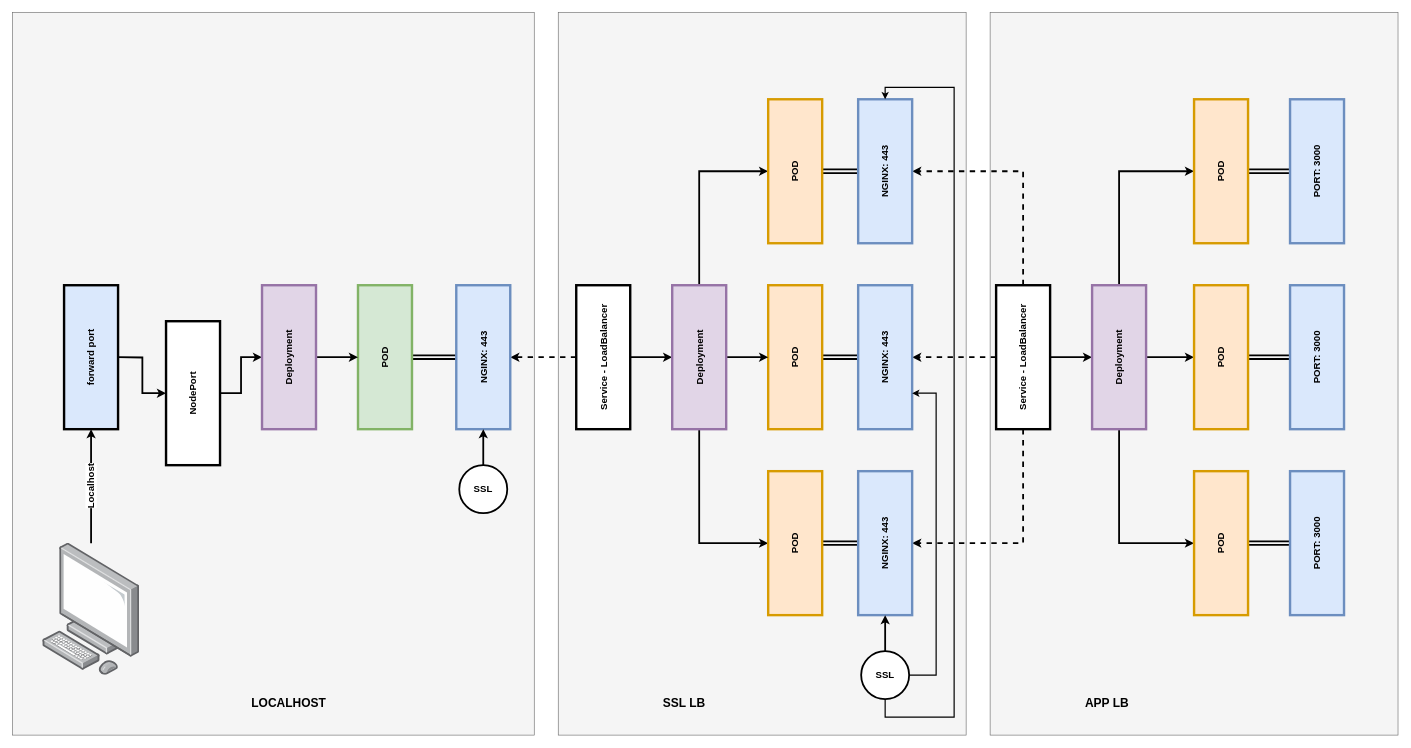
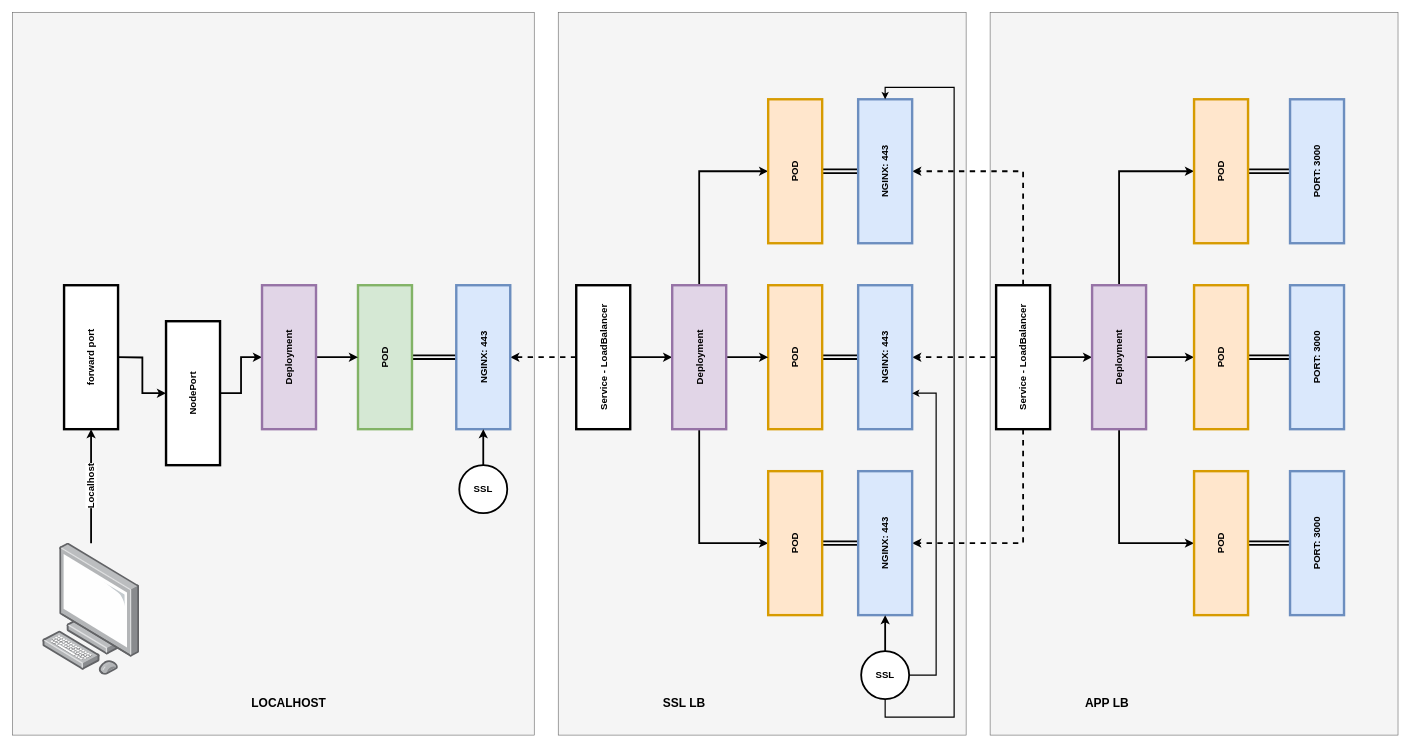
node "forward port": fillcolor #dae8fc -> #ffffff
